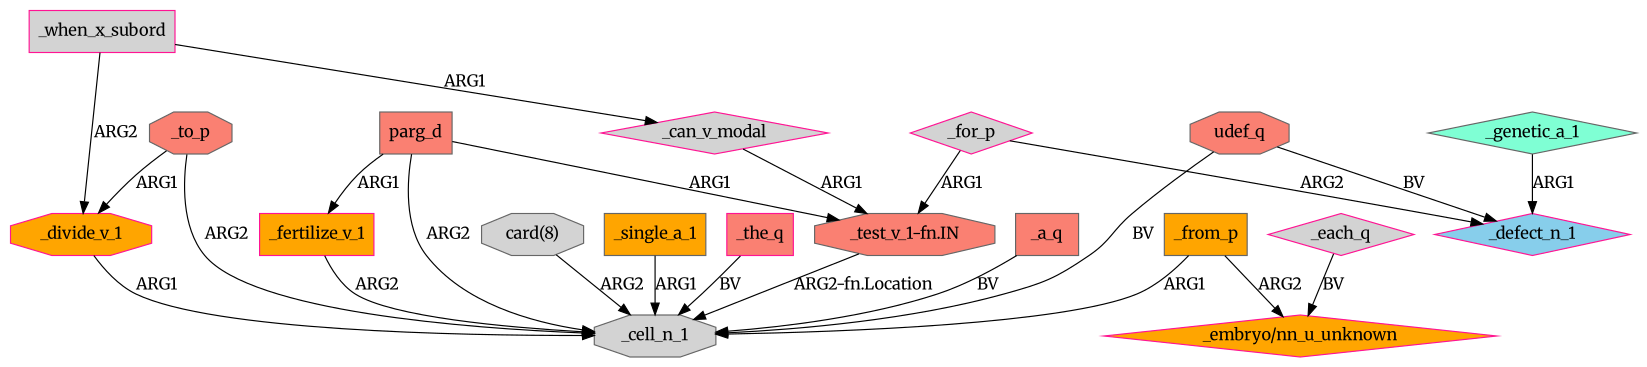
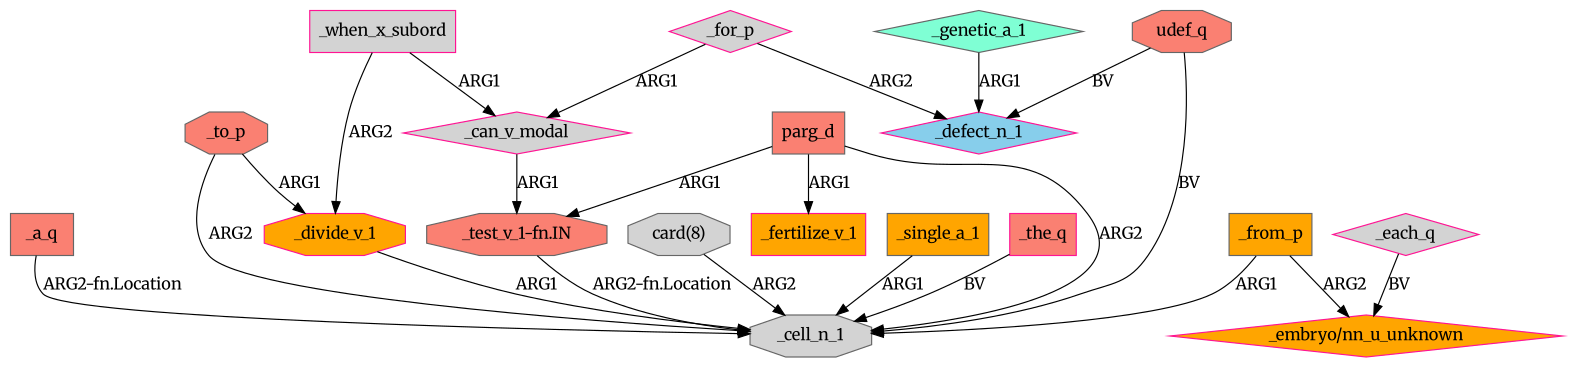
edge "_for_p" -> "_test_v_1-fn.IN": now "_for_p" -> "_can_v_modal"
edge "_a_q" -> "_cell_n_1": label "BV" -> "ARG2-fn.Location"
edge "_fertilize_v_1" -> "_cell_n_1": removed, label "ARG2"
